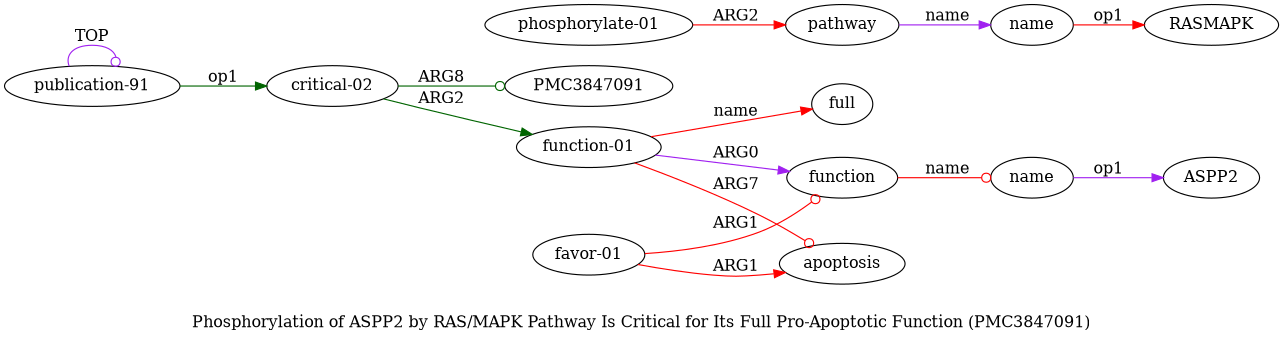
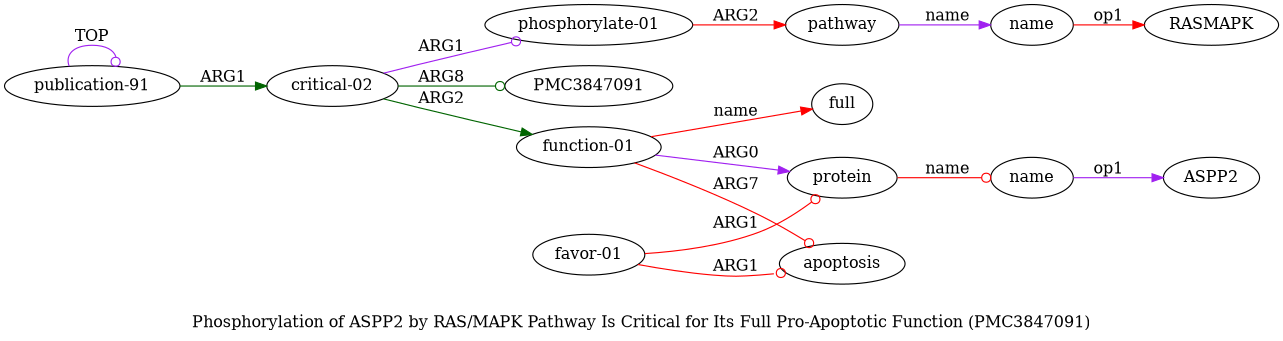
edge "critical-02" -> "phosphorylate-01": added, label "ARG1"
edge "publication-91" -> "critical-02": label "op1" -> "ARG1"
node "function": label "function" -> "protein"
edge "favor-01" -> "apoptosis": arrowhead normal -> odot
